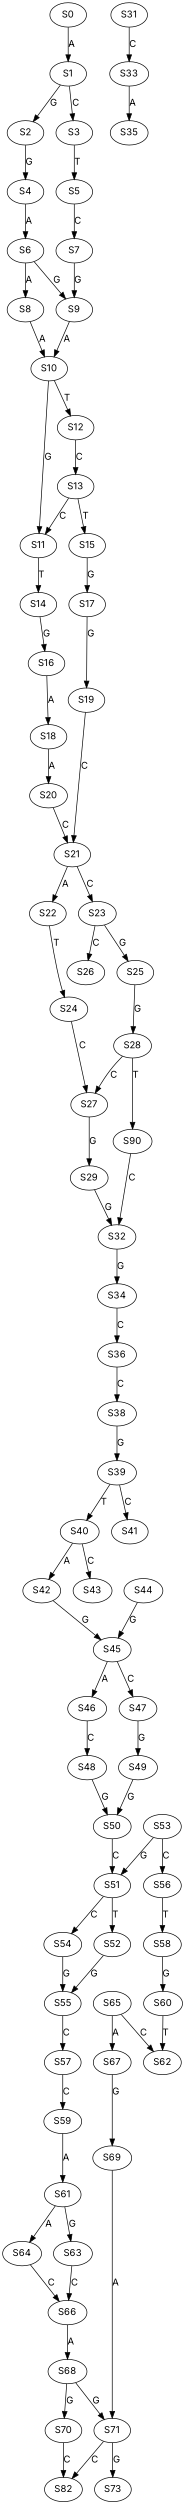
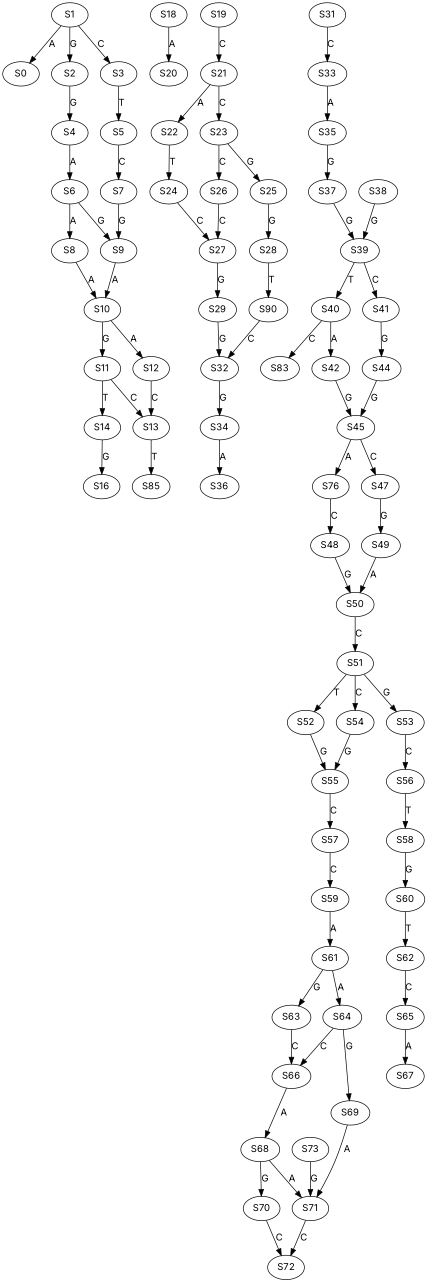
edge "S0" -> "S1": reversed
node "S37": added
edge "S41" -> "S44": added, label "G"
edge "S10" -> "S12": label "T" -> "A"
edge "S13" -> "S11": reversed
node "S15": label "S15" -> "S85"
node "S17": removed
edge "S16" -> "S18": removed, label "A"
edge "S20" -> "S21": removed, label "C"
edge "S28" -> "S27": now "S26" -> "S27"
edge "S34" -> "S36": label "C" -> "A"
edge "S36" -> "S38": removed, label "C"
node "S43": label "S43" -> "S83"
node "S46": label "S46" -> "S76"
edge "S49" -> "S50": label "G" -> "A"
edge "S53" -> "S51": reversed
edge "S65" -> "S62": reversed
edge "S67" -> "S69": now "S64" -> "S69"
edge "S68" -> "S71": label "G" -> "A"
edge "S71" -> "S73": reversed
node "S82": label "S82" -> "S72"
